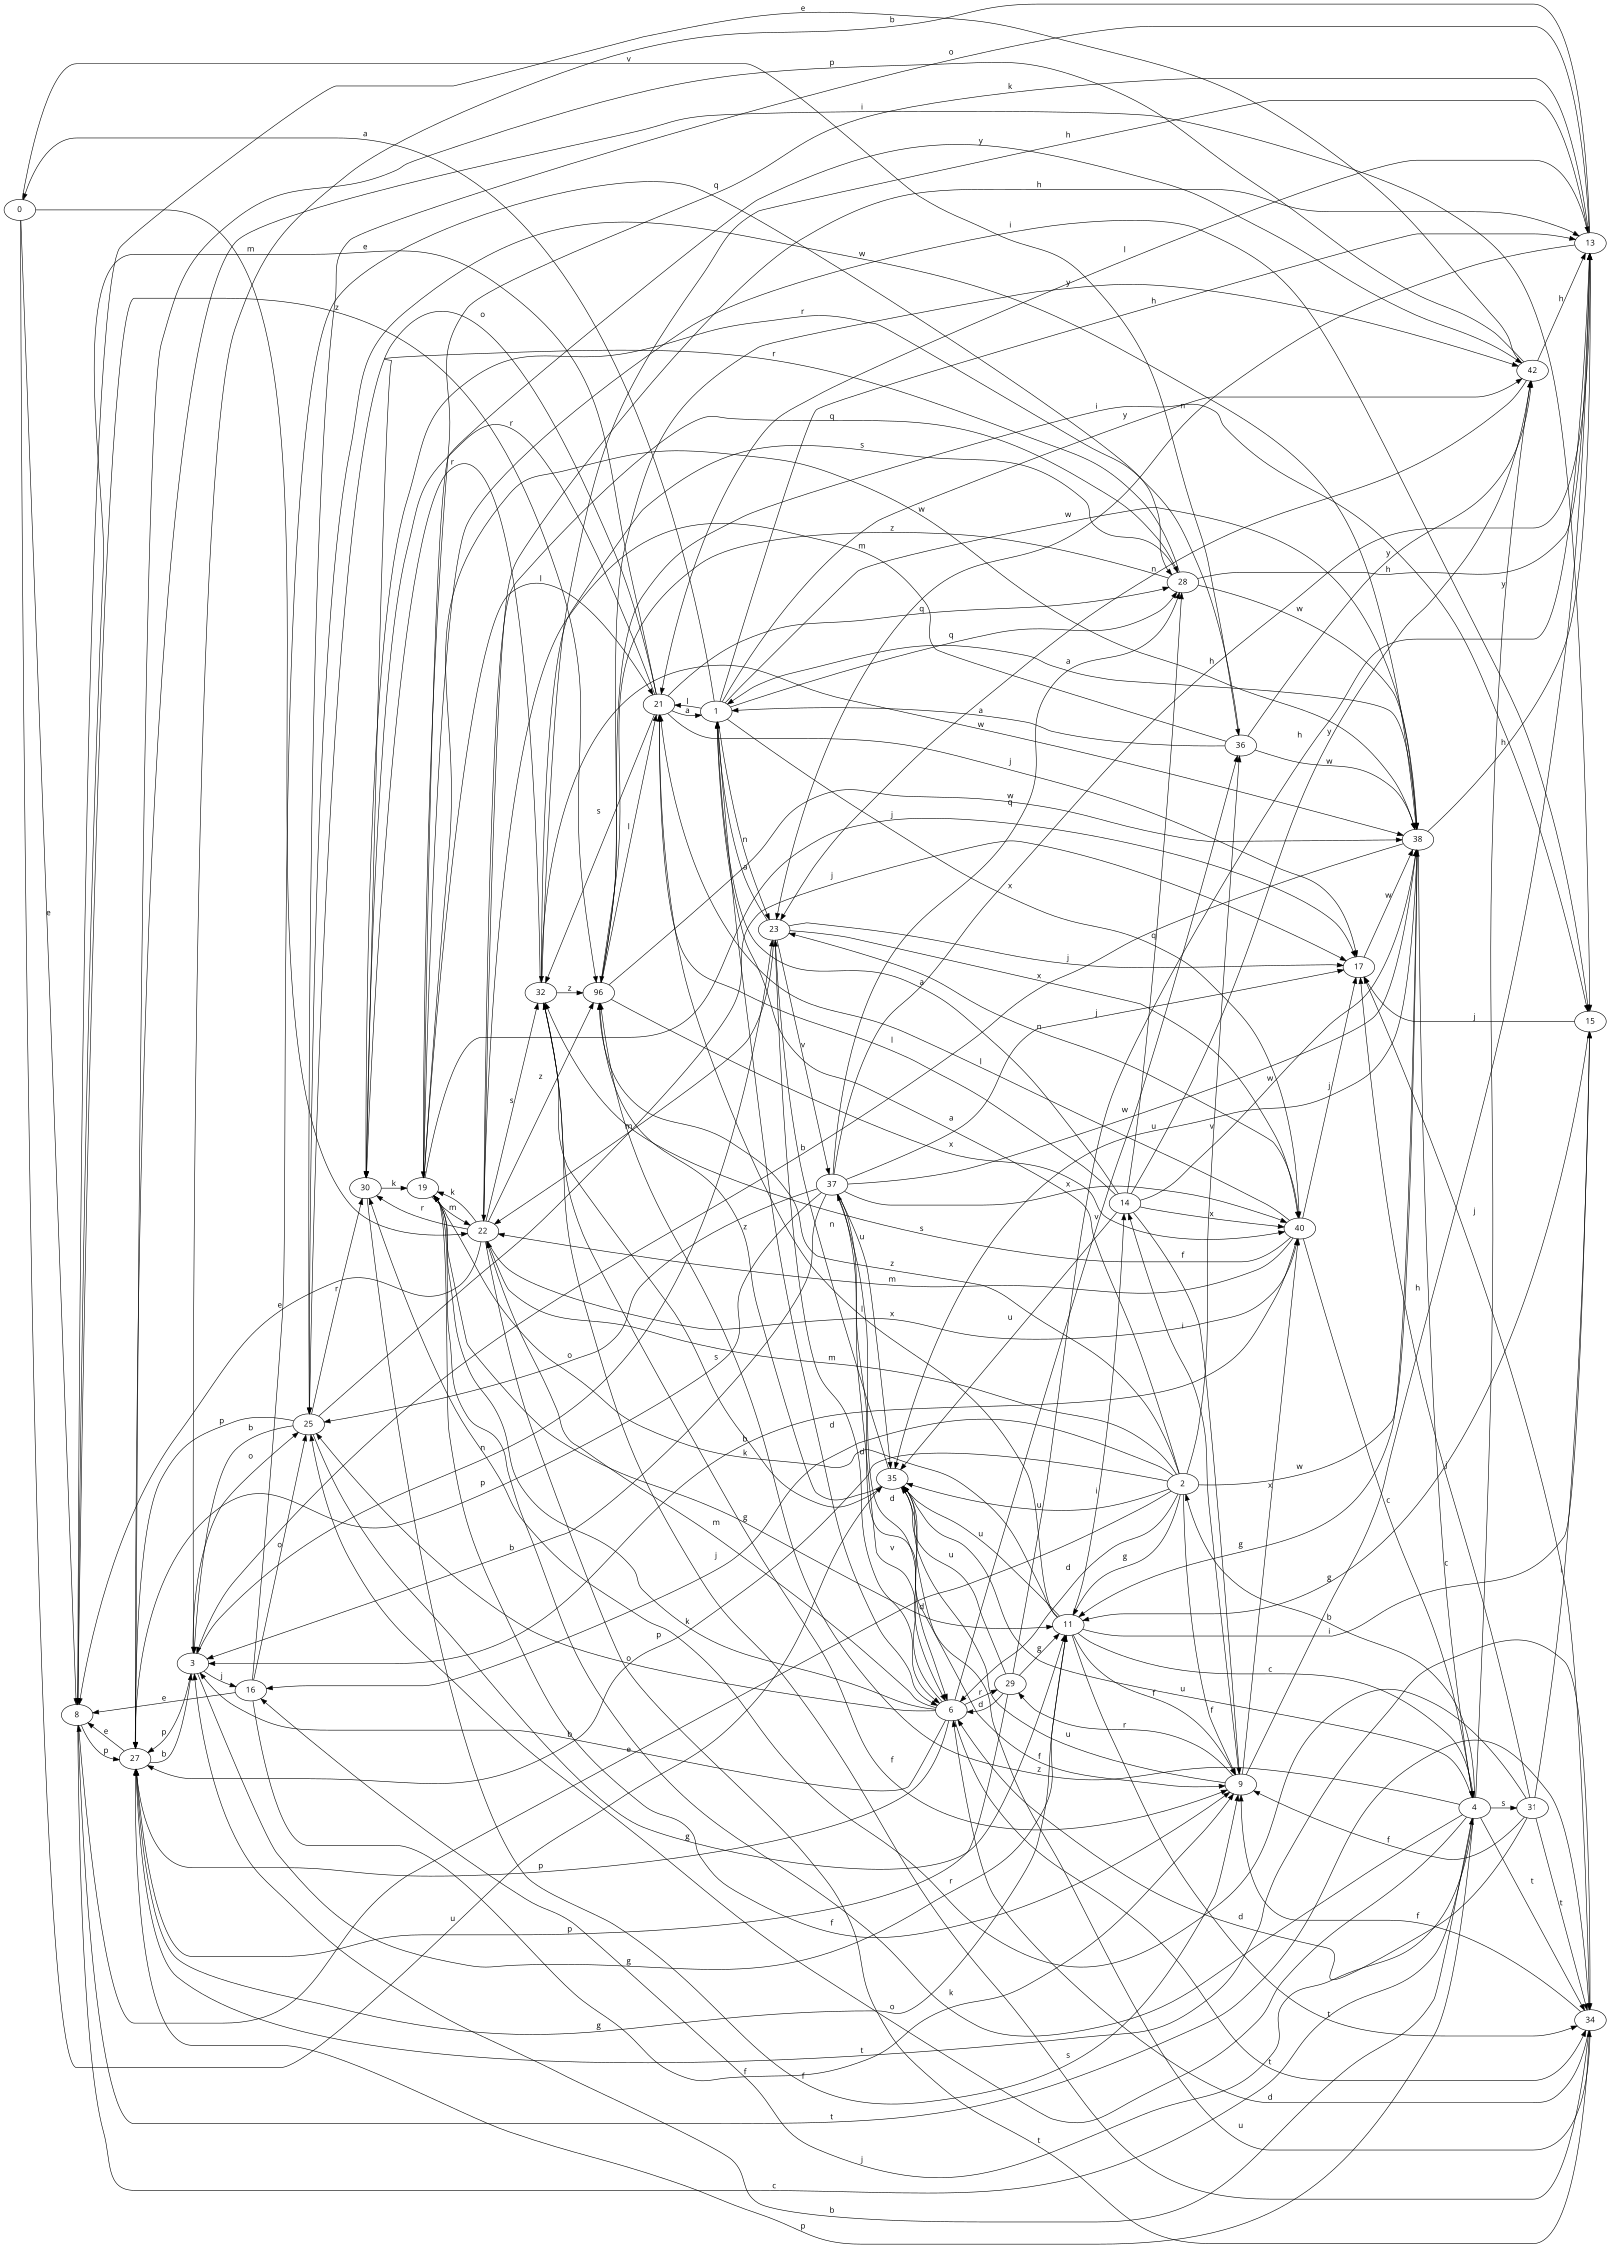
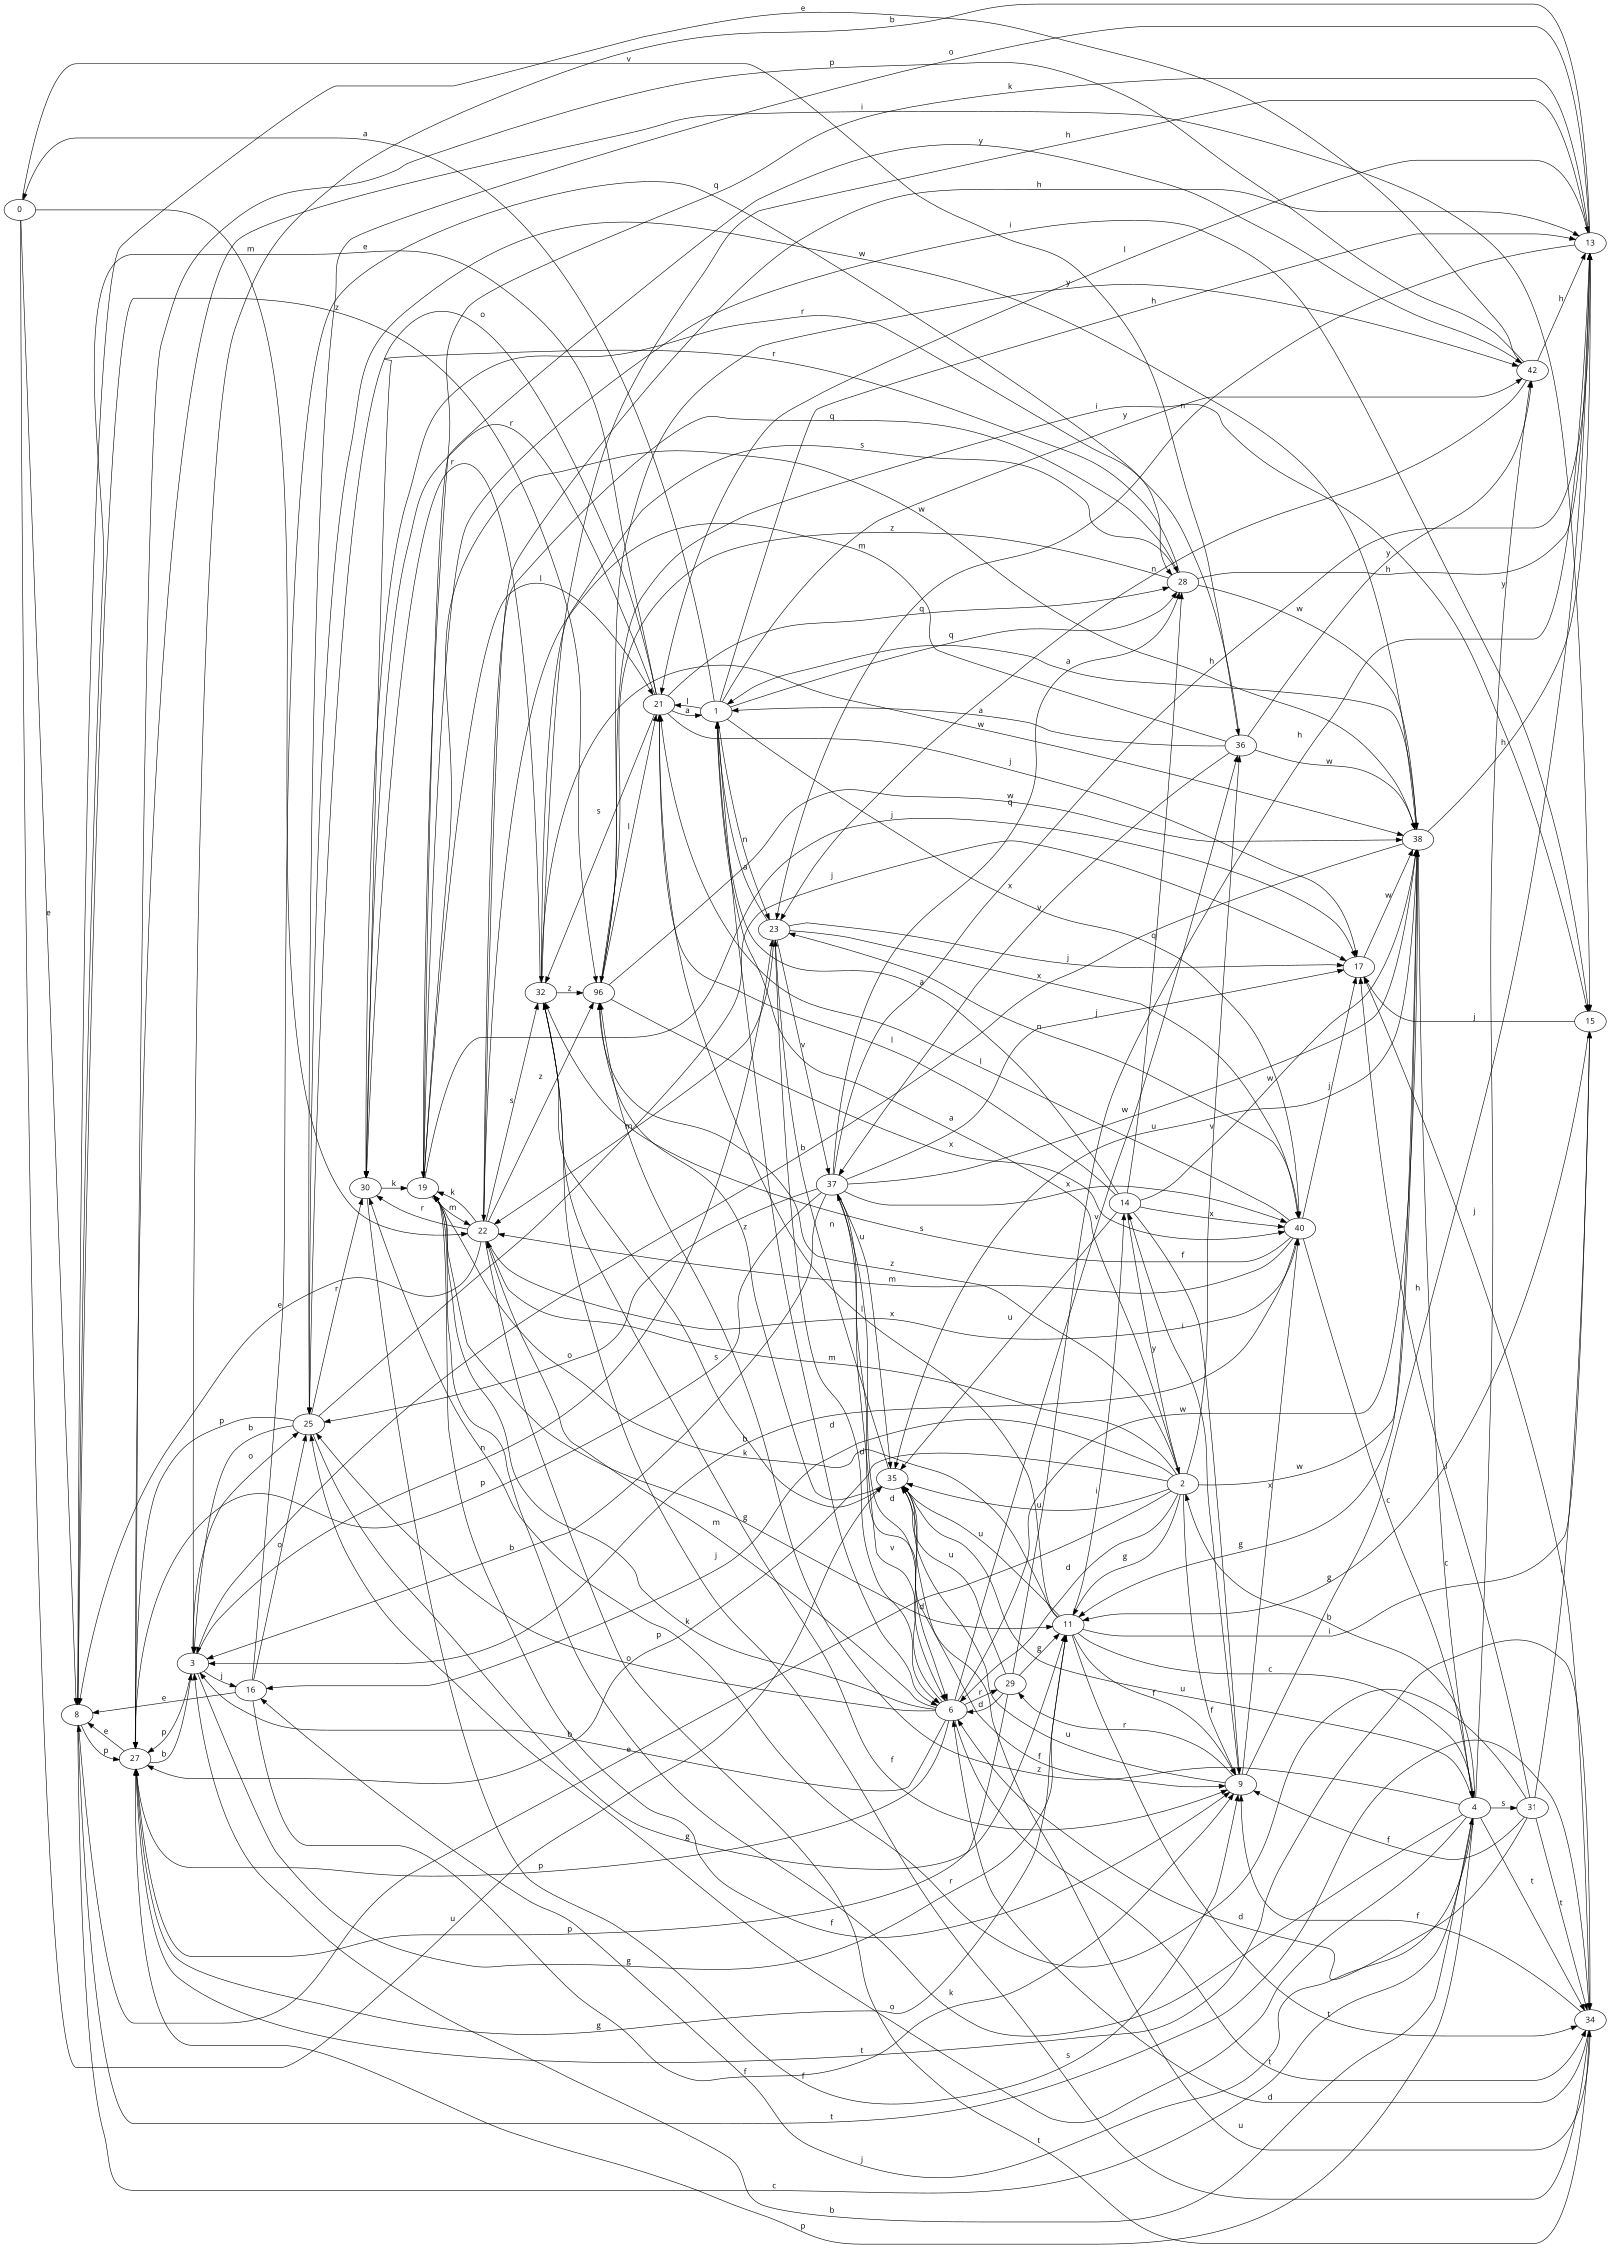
edge "1" -> "38": now "6" -> "38"
edge "14" -> "42": now "14" -> "2"
edge "36" -> "37": added, label "v"
